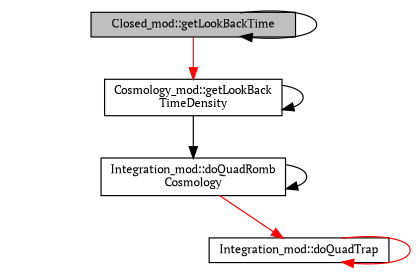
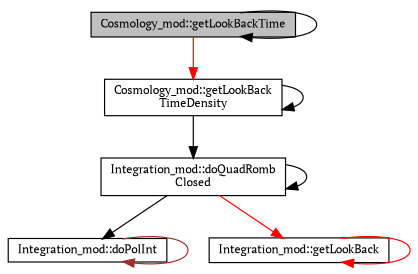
node "Closed_mod::getLookBackTime": label "Closed_mod::getLookBackTime" -> "Cosmology_mod::getLookBackTime"
node "Integration_mod::doQuadRomb Cosmology": label "Integration_mod::doQuadRomb Cosmology" -> "Integration_mod::doQuadRomb Closed"
node "Integration_mod::doPolInt": added
node "Integration_mod::doQuadTrap": label "Integration_mod::doQuadTrap" -> "Integration_mod::getLookBack"
